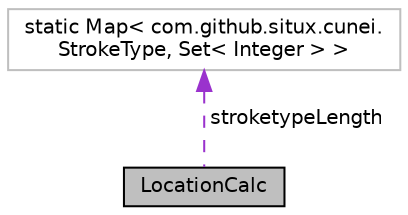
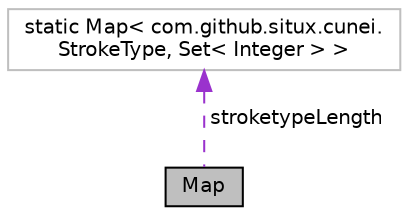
node "LocationCalc": label "LocationCalc" -> "Map"
